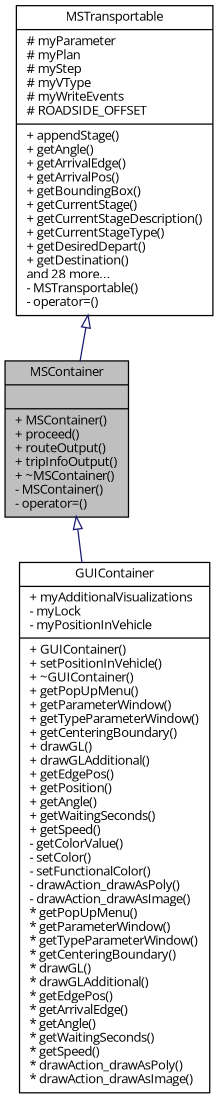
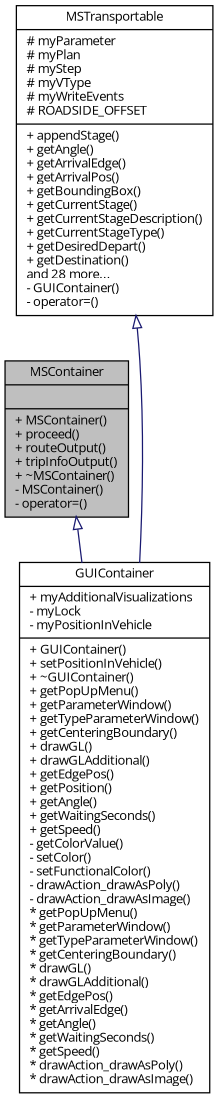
node "MSTransportable": text "- MSTransportable()" -> "- GUIContainer()"
edge "MSContainer" -> "MSTransportable": now "GUIContainer" -> "MSTransportable"
